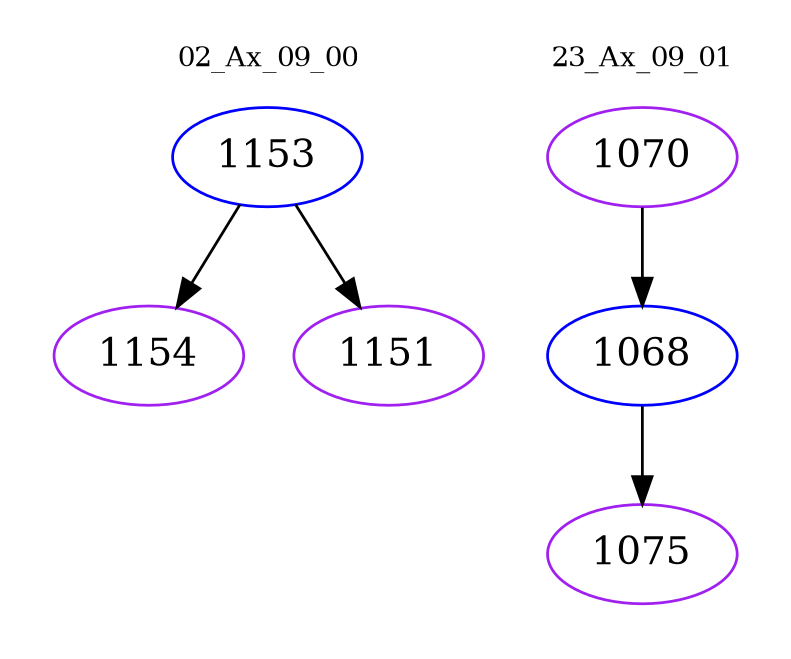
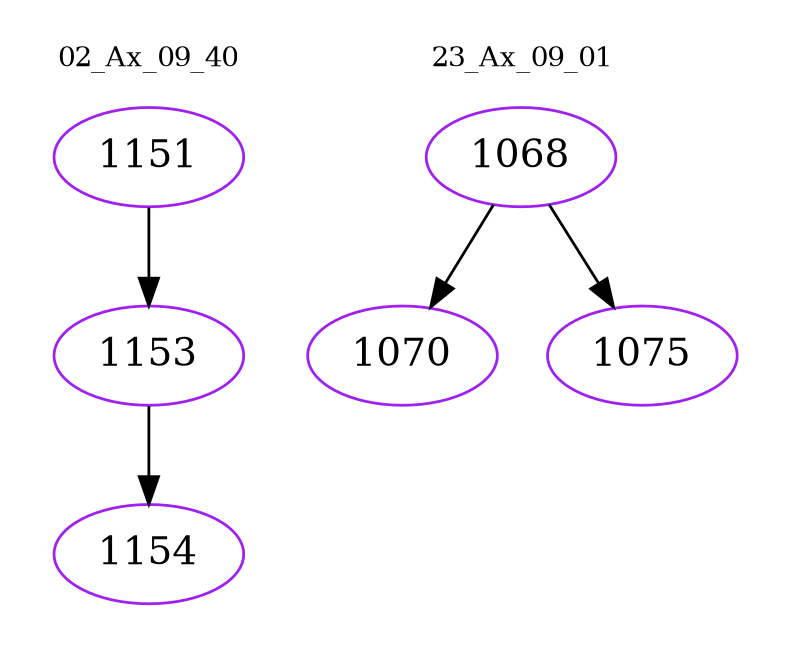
cluster "02_Ax_09_00": label "02_Ax_09_00" -> "02_Ax_09_40"
node "1153": color blue -> purple
edge "1070" -> "1068": reversed
edge "1153" -> "1151": reversed
node "1068": color blue -> purple
